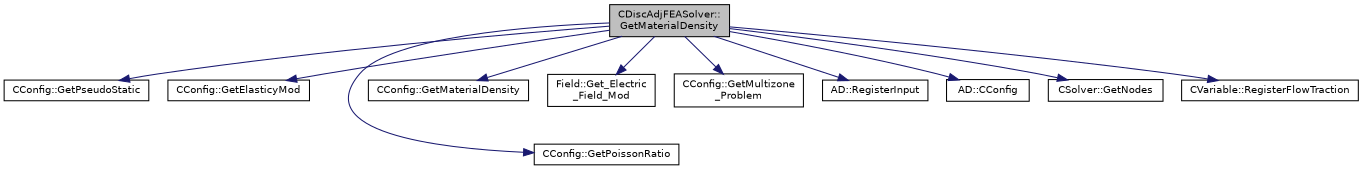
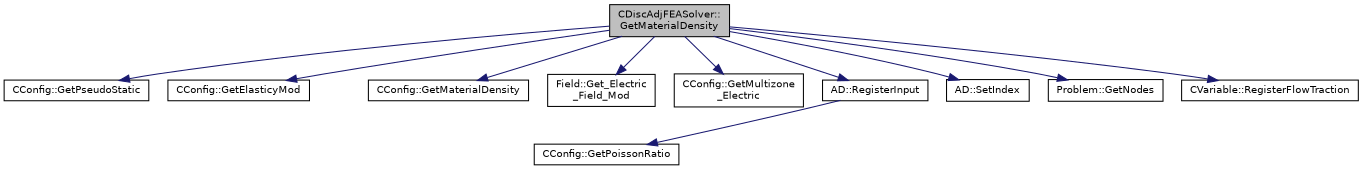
edge "CDiscAdjFEASolver:: GetMaterialDensity" -> "CConfig::GetPoissonRatio": now "AD::RegisterInput" -> "CConfig::GetPoissonRatio"
node "CConfig::GetMultizone _Problem": label "CConfig::GetMultizone _Problem" -> "CConfig::GetMultizone _Electric"
node "AD::CConfig": label "AD::CConfig" -> "AD::SetIndex"
node "CSolver::GetNodes": label "CSolver::GetNodes" -> "Problem::GetNodes"
